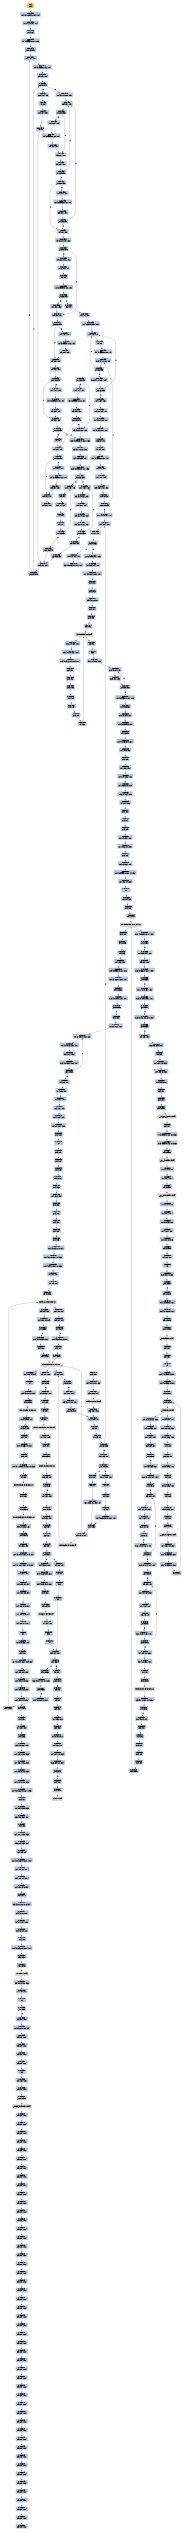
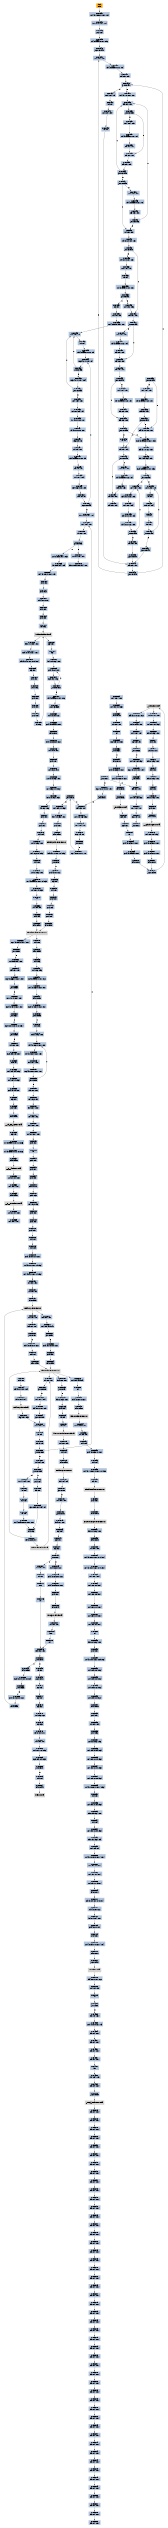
node "0x0040e5cd movl 0x40f2e4, %eax": removed
node "0x0040e66e cmpw $0x22<UINT16>, %ax": removed
